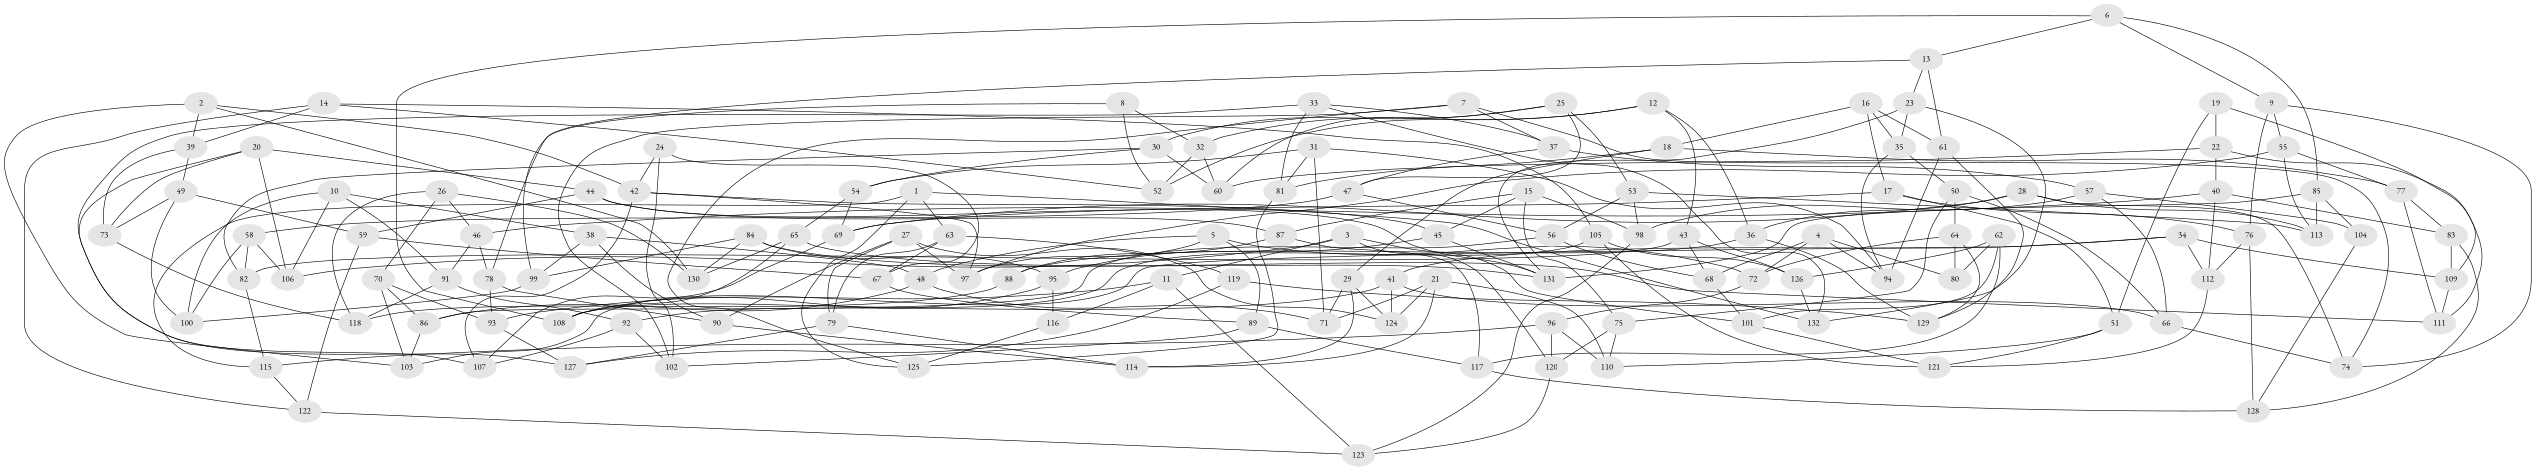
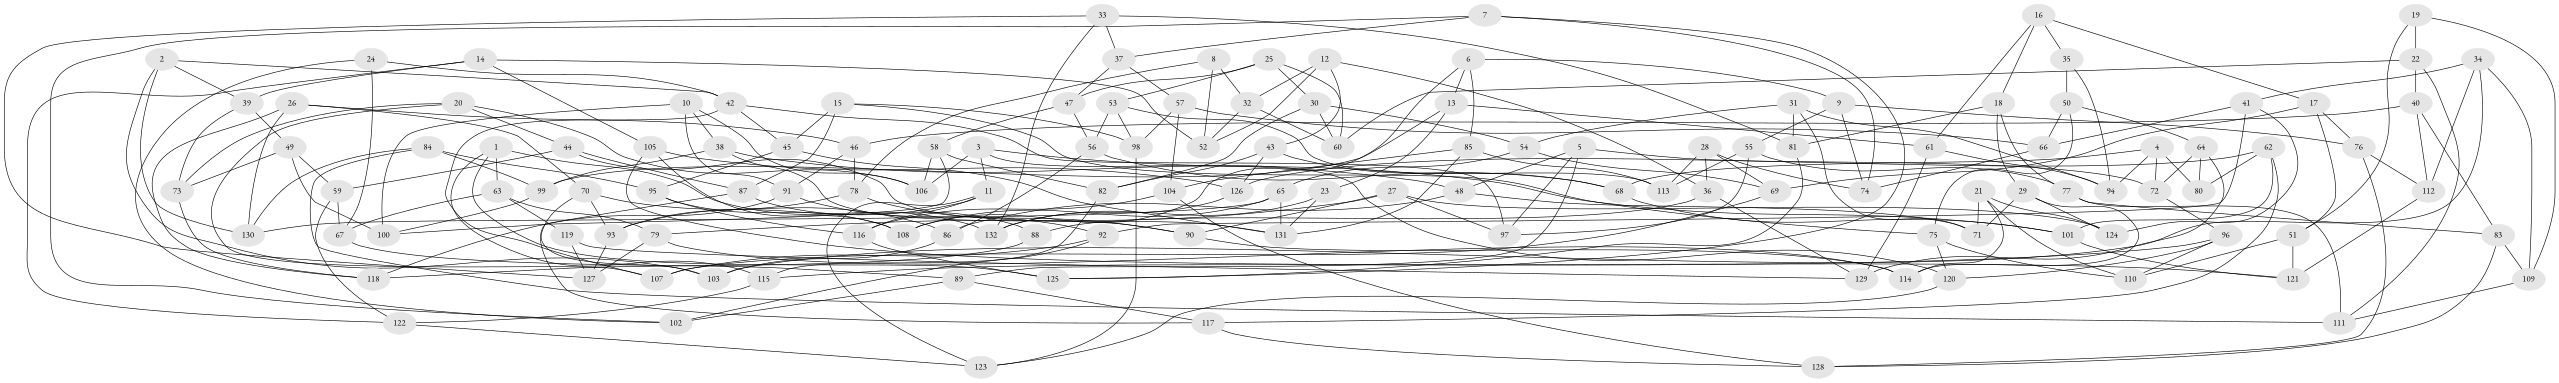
edge "23" -- "35": removed
edge "104" -- "116": added
